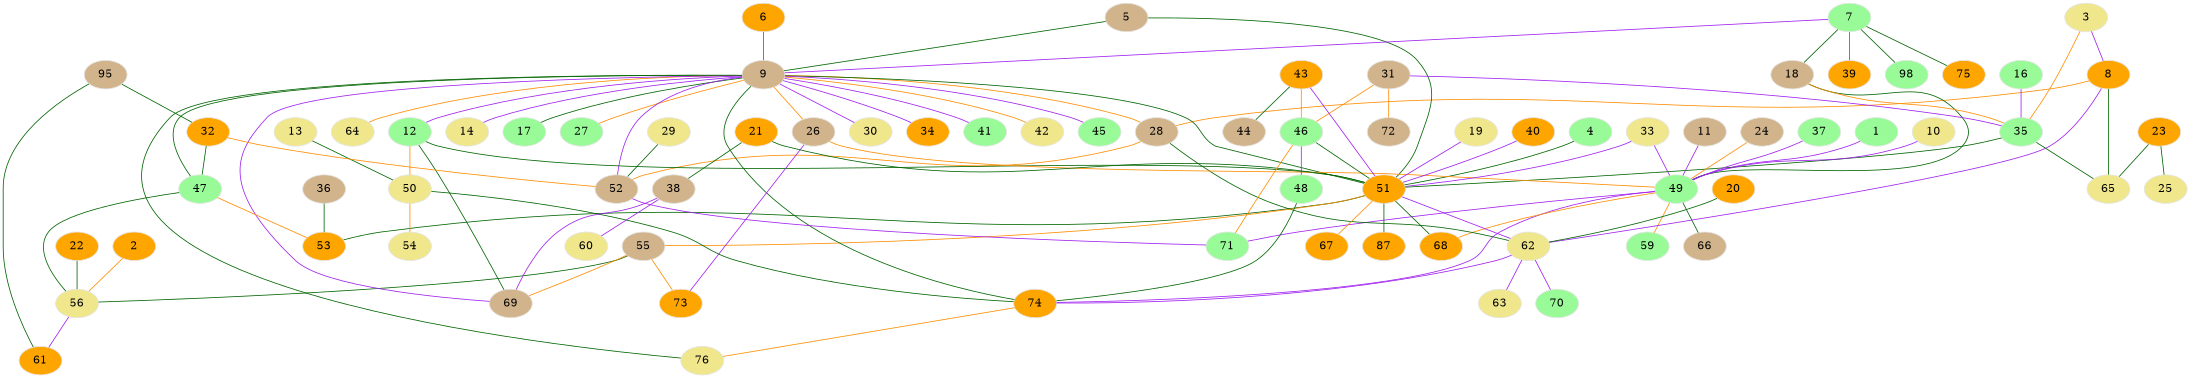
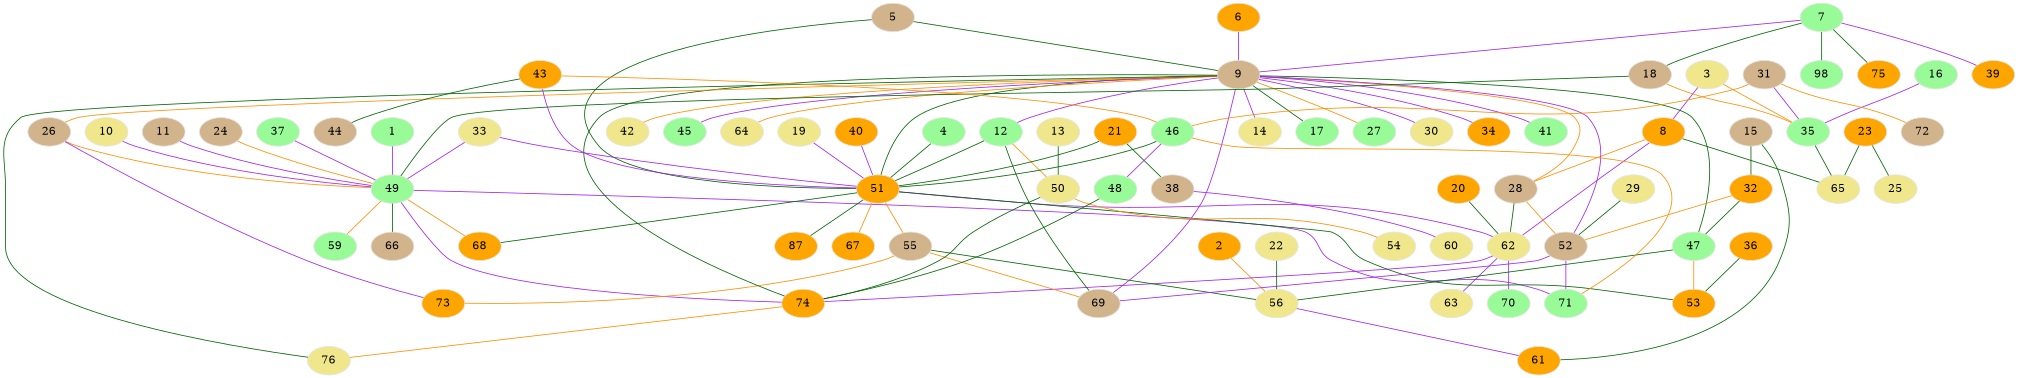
node "95": label "95" -> "15"
edge "35" -- "51": removed
node "36": fillcolor tan -> orange
edge "38" -- "69": now "52" -- "69"
node "22": fillcolor orange -> khaki
